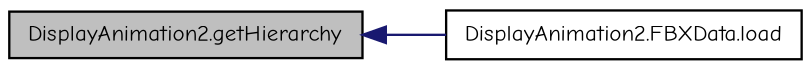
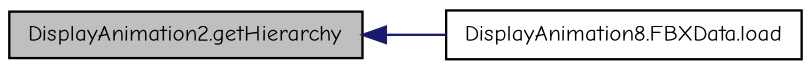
node "DisplayAnimation2.FBXData.load": label "DisplayAnimation2.FBXData.load" -> "DisplayAnimation8.FBXData.load"
